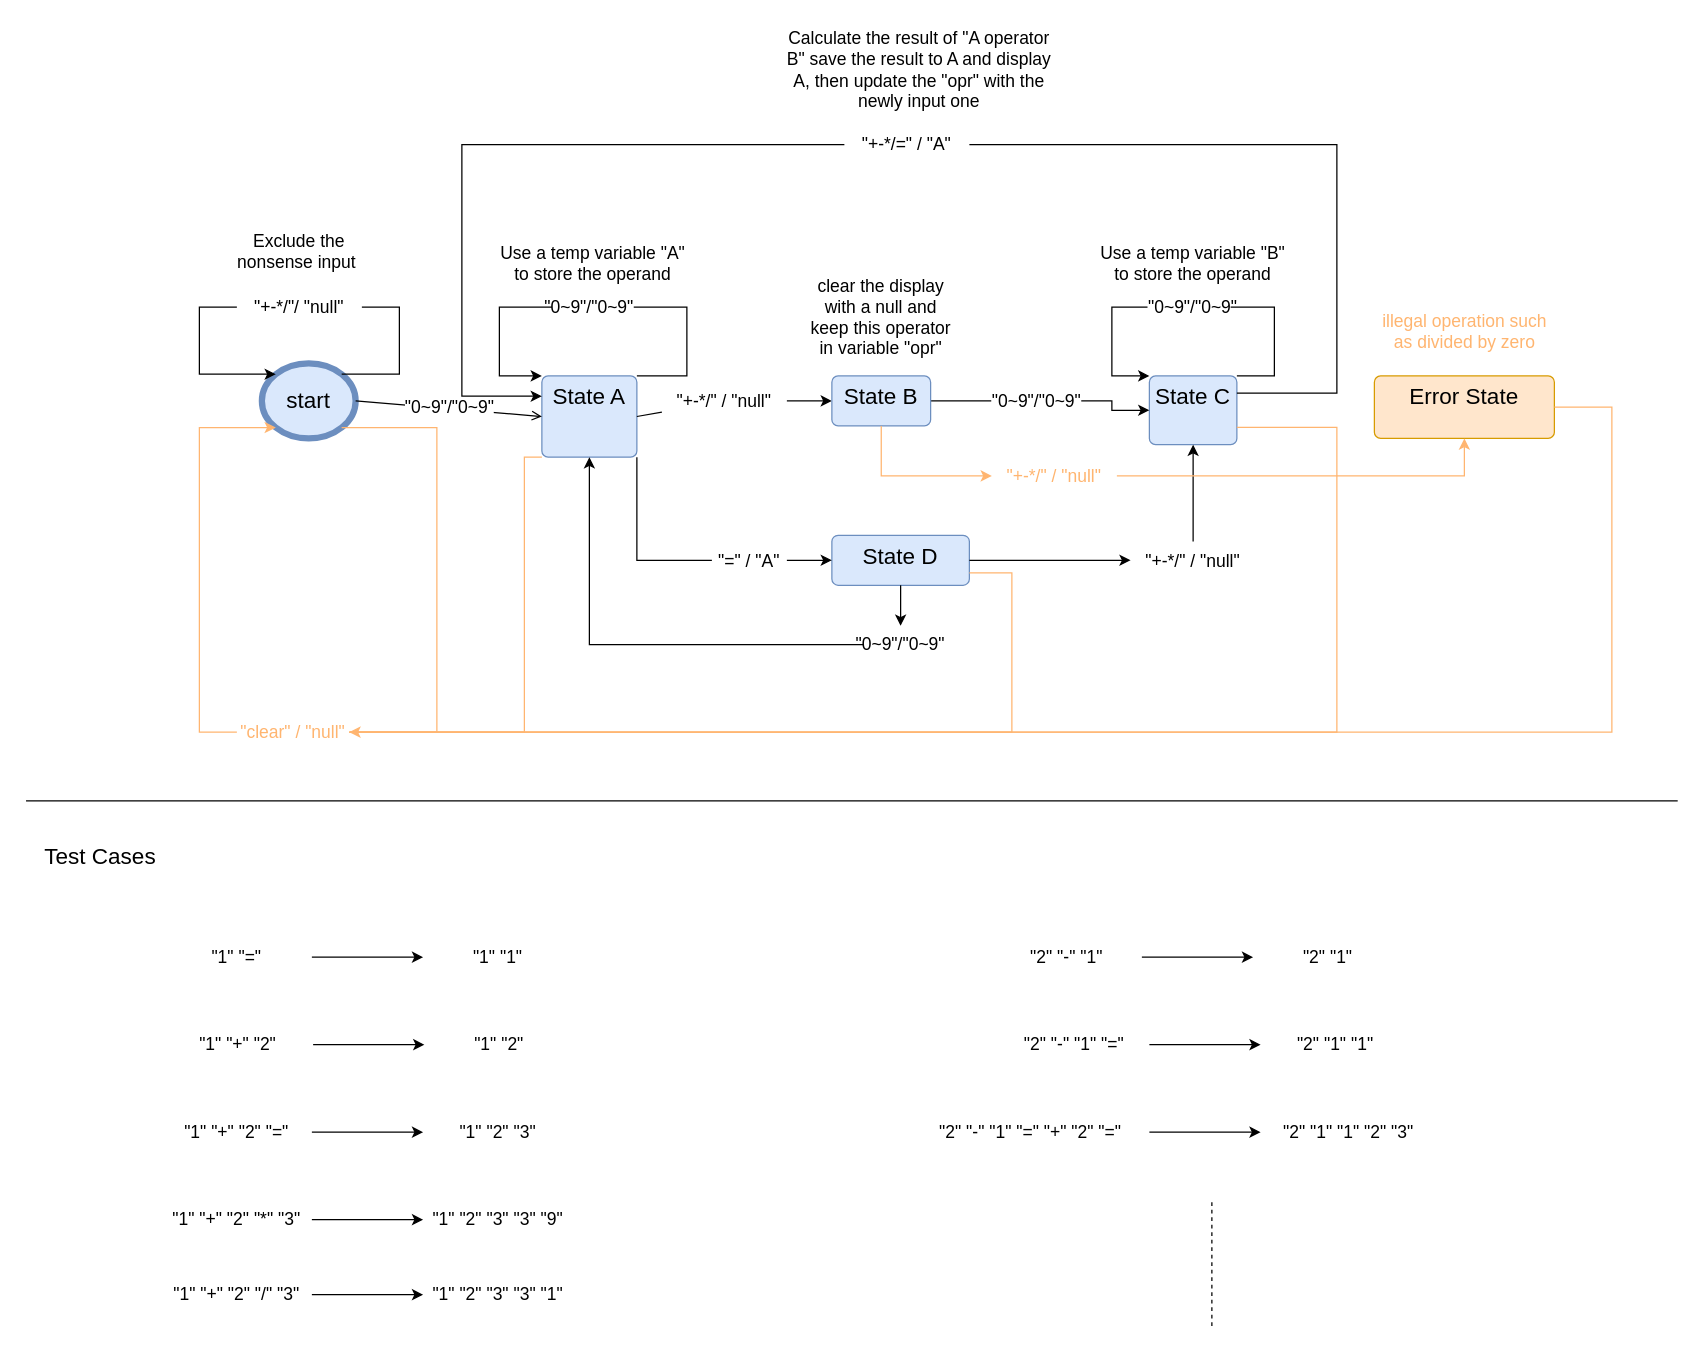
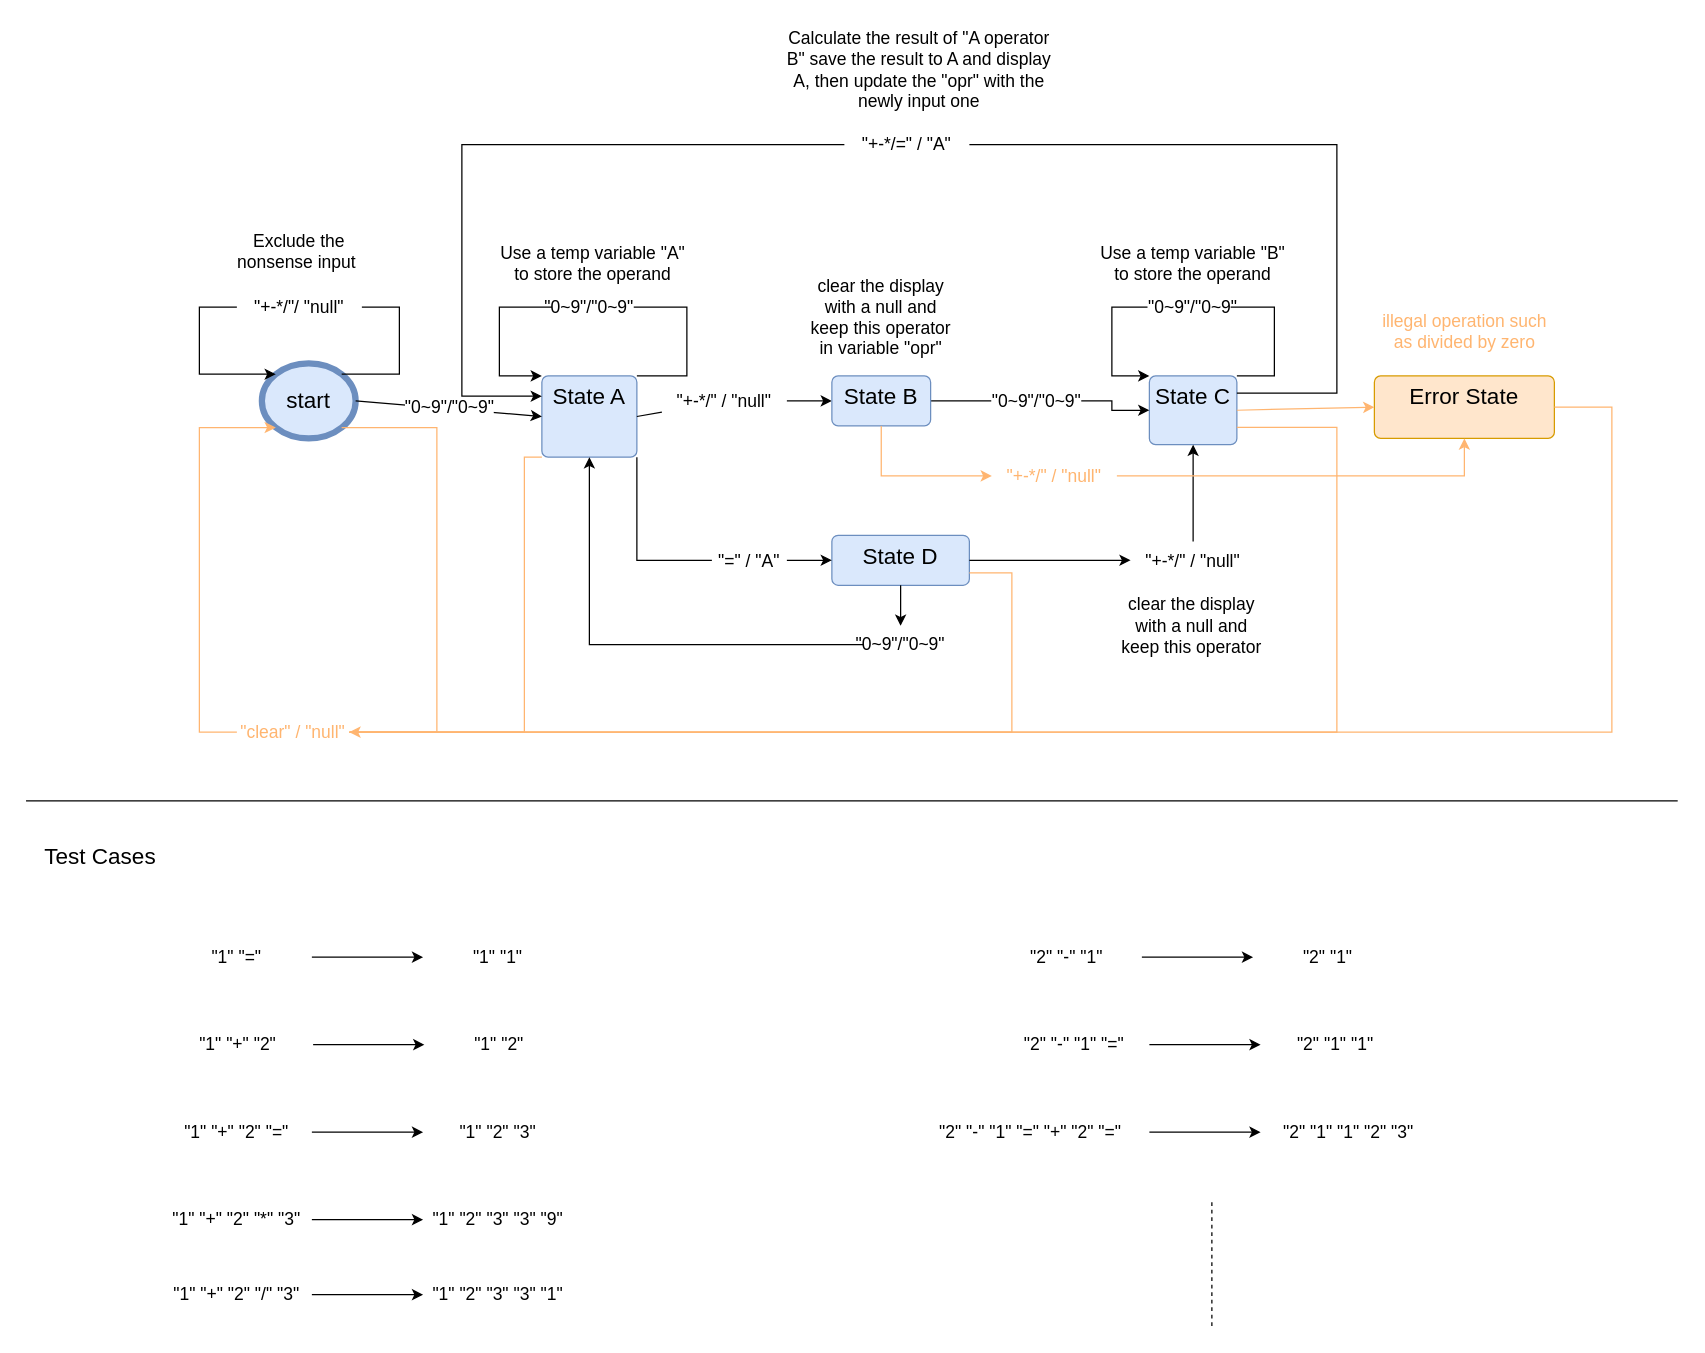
edge "State C" -> "Error State": added
edge "start" -> "State A": arrowhead open -> classic
node "clear the display with a null and keep this operator": added
